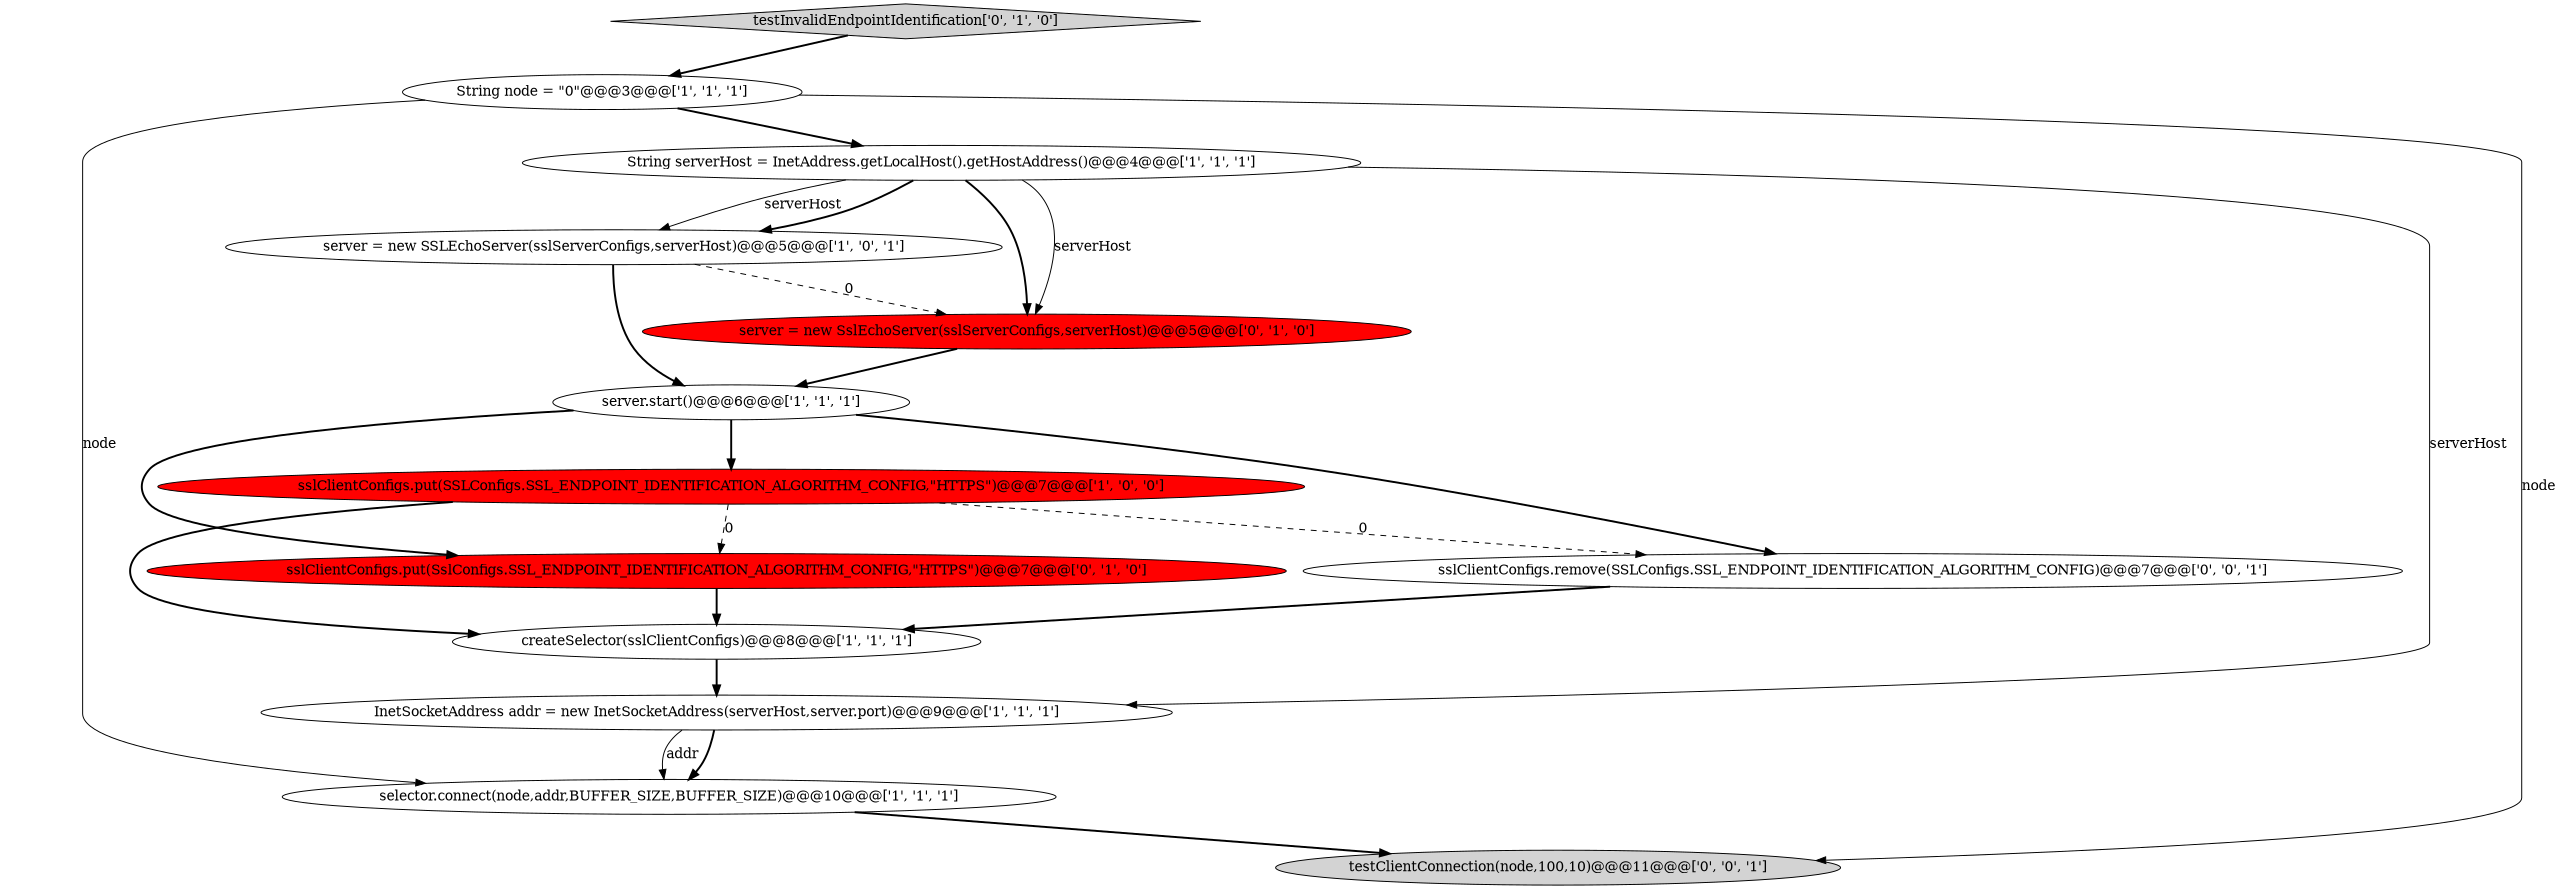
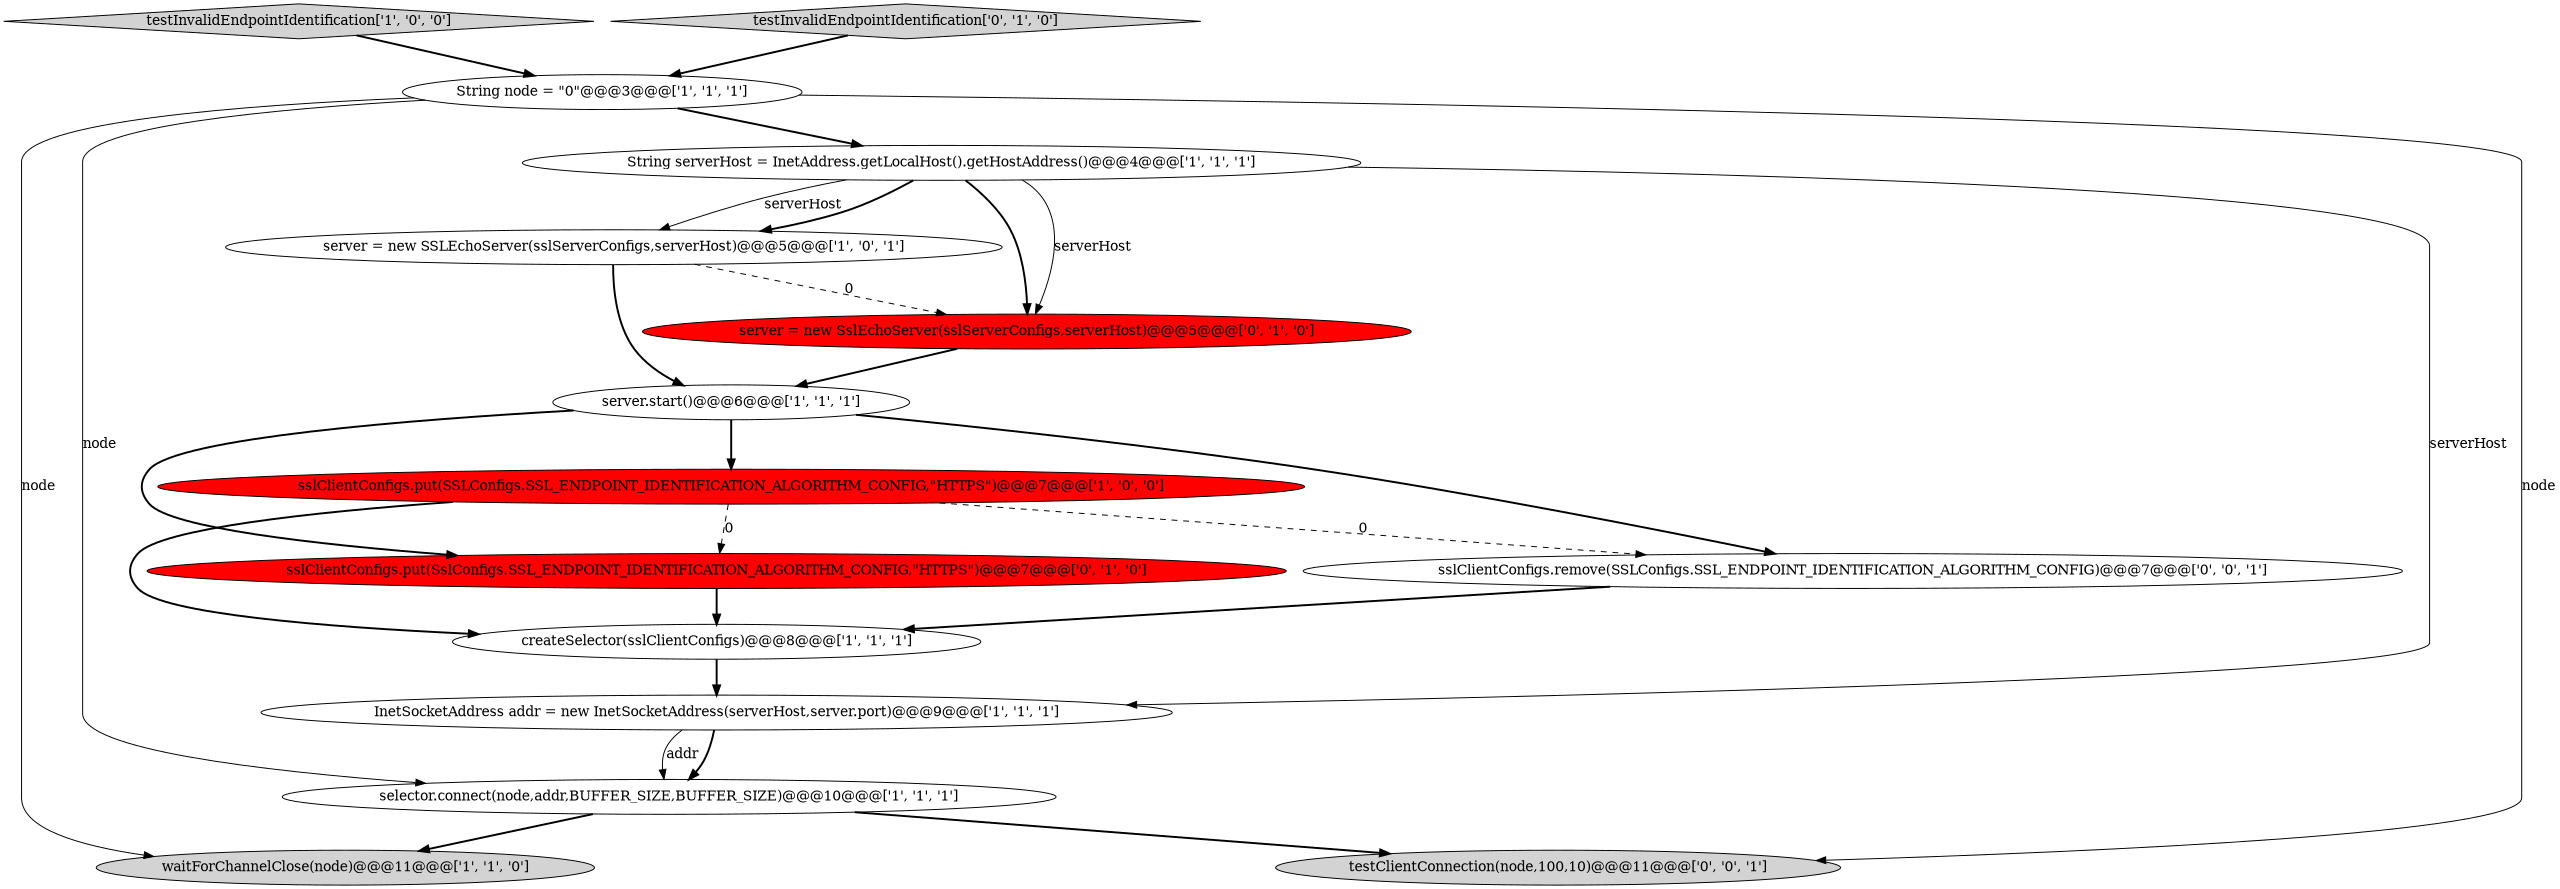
node "testInvalidEndpointIdentification['1', '0', '0']": added
node "waitForChannelClose(node)@@@11@@@['1', '1', '0']": added
